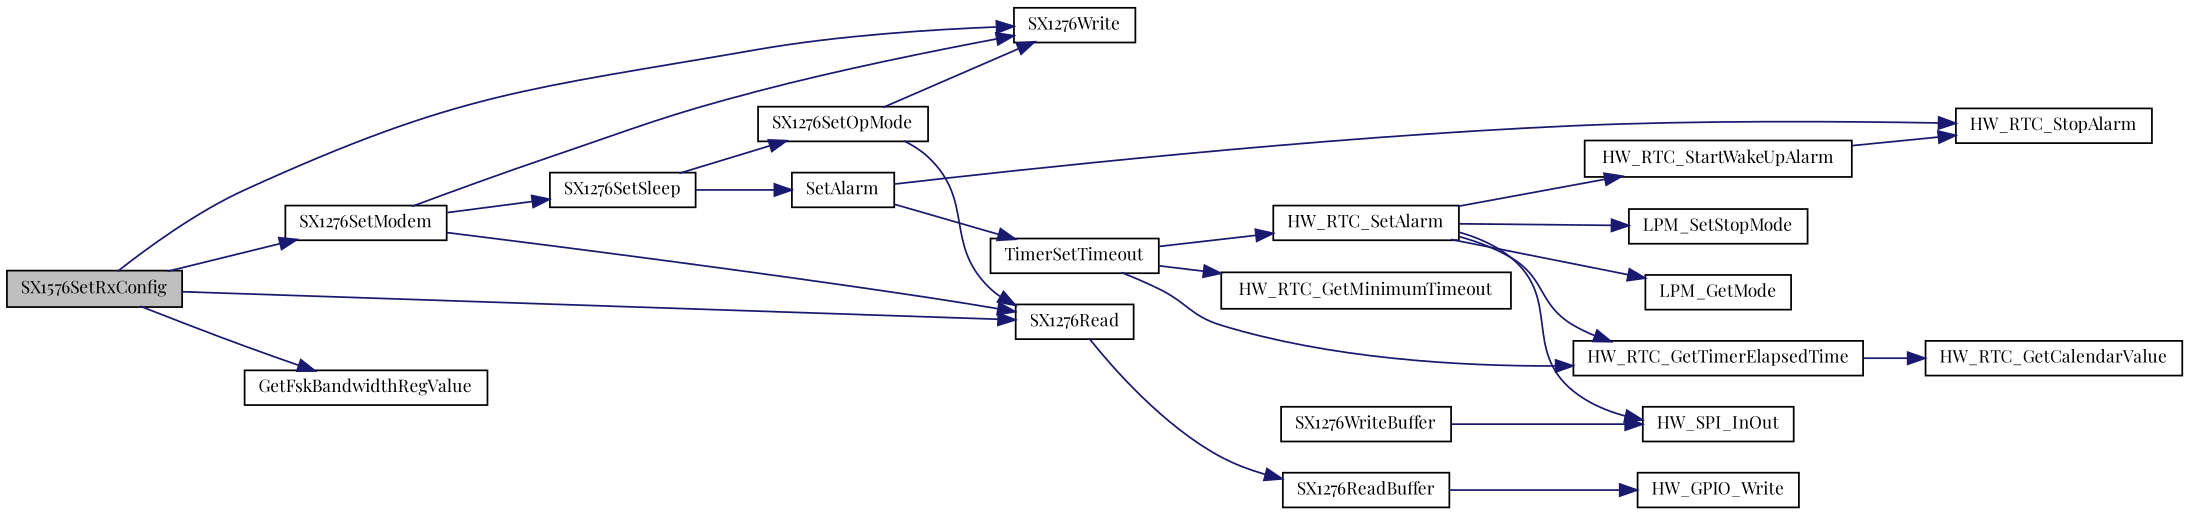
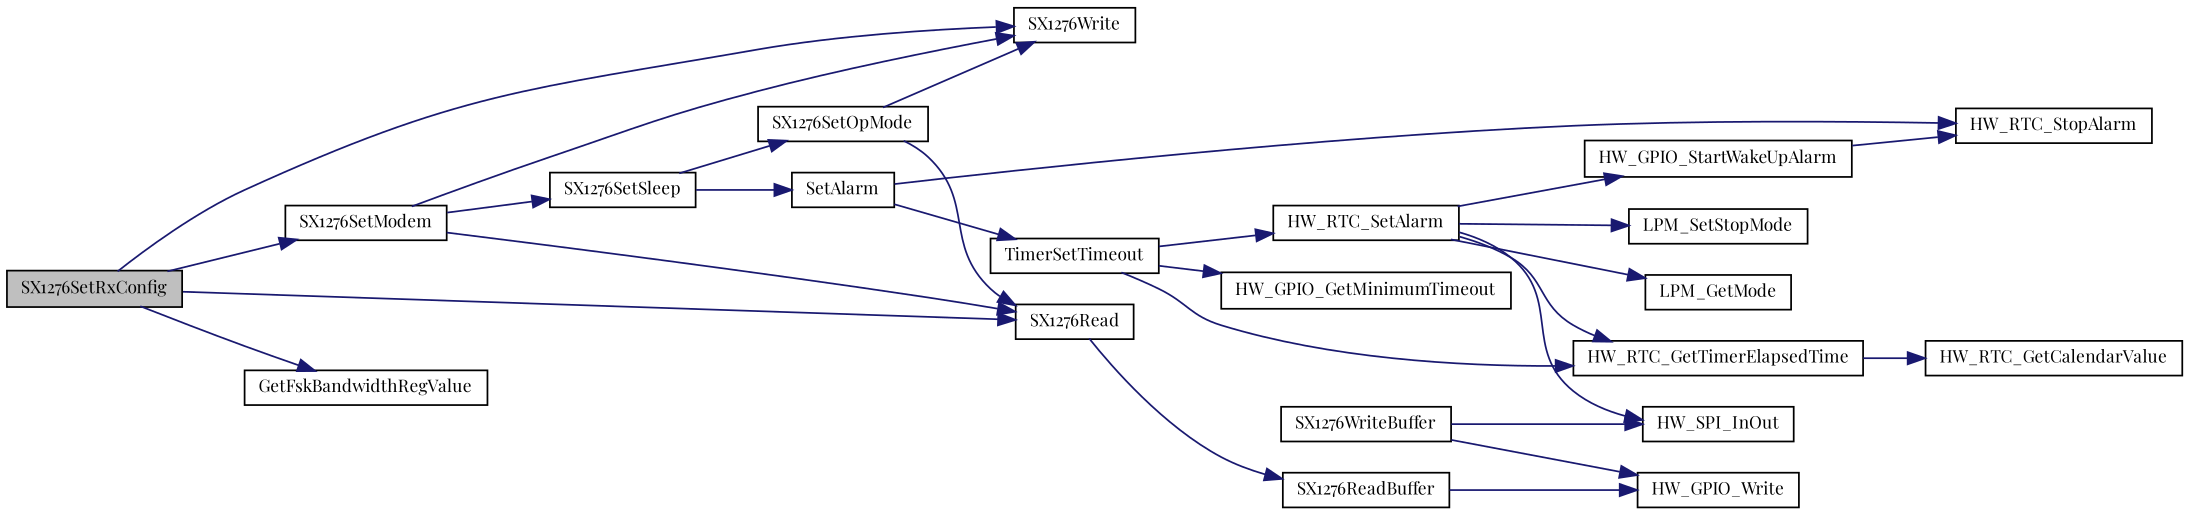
node "HW_RTC_StartWakeUpAlarm": label "HW_RTC_StartWakeUpAlarm" -> "HW_GPIO_StartWakeUpAlarm"
node "SX1576SetRxConfig": label "SX1576SetRxConfig" -> "SX1276SetRxConfig"
node "HW_RTC_GetMinimumTimeout": label "HW_RTC_GetMinimumTimeout" -> "HW_GPIO_GetMinimumTimeout"
edge "SX1276WriteBuffer" -> "HW_GPIO_Write": added
